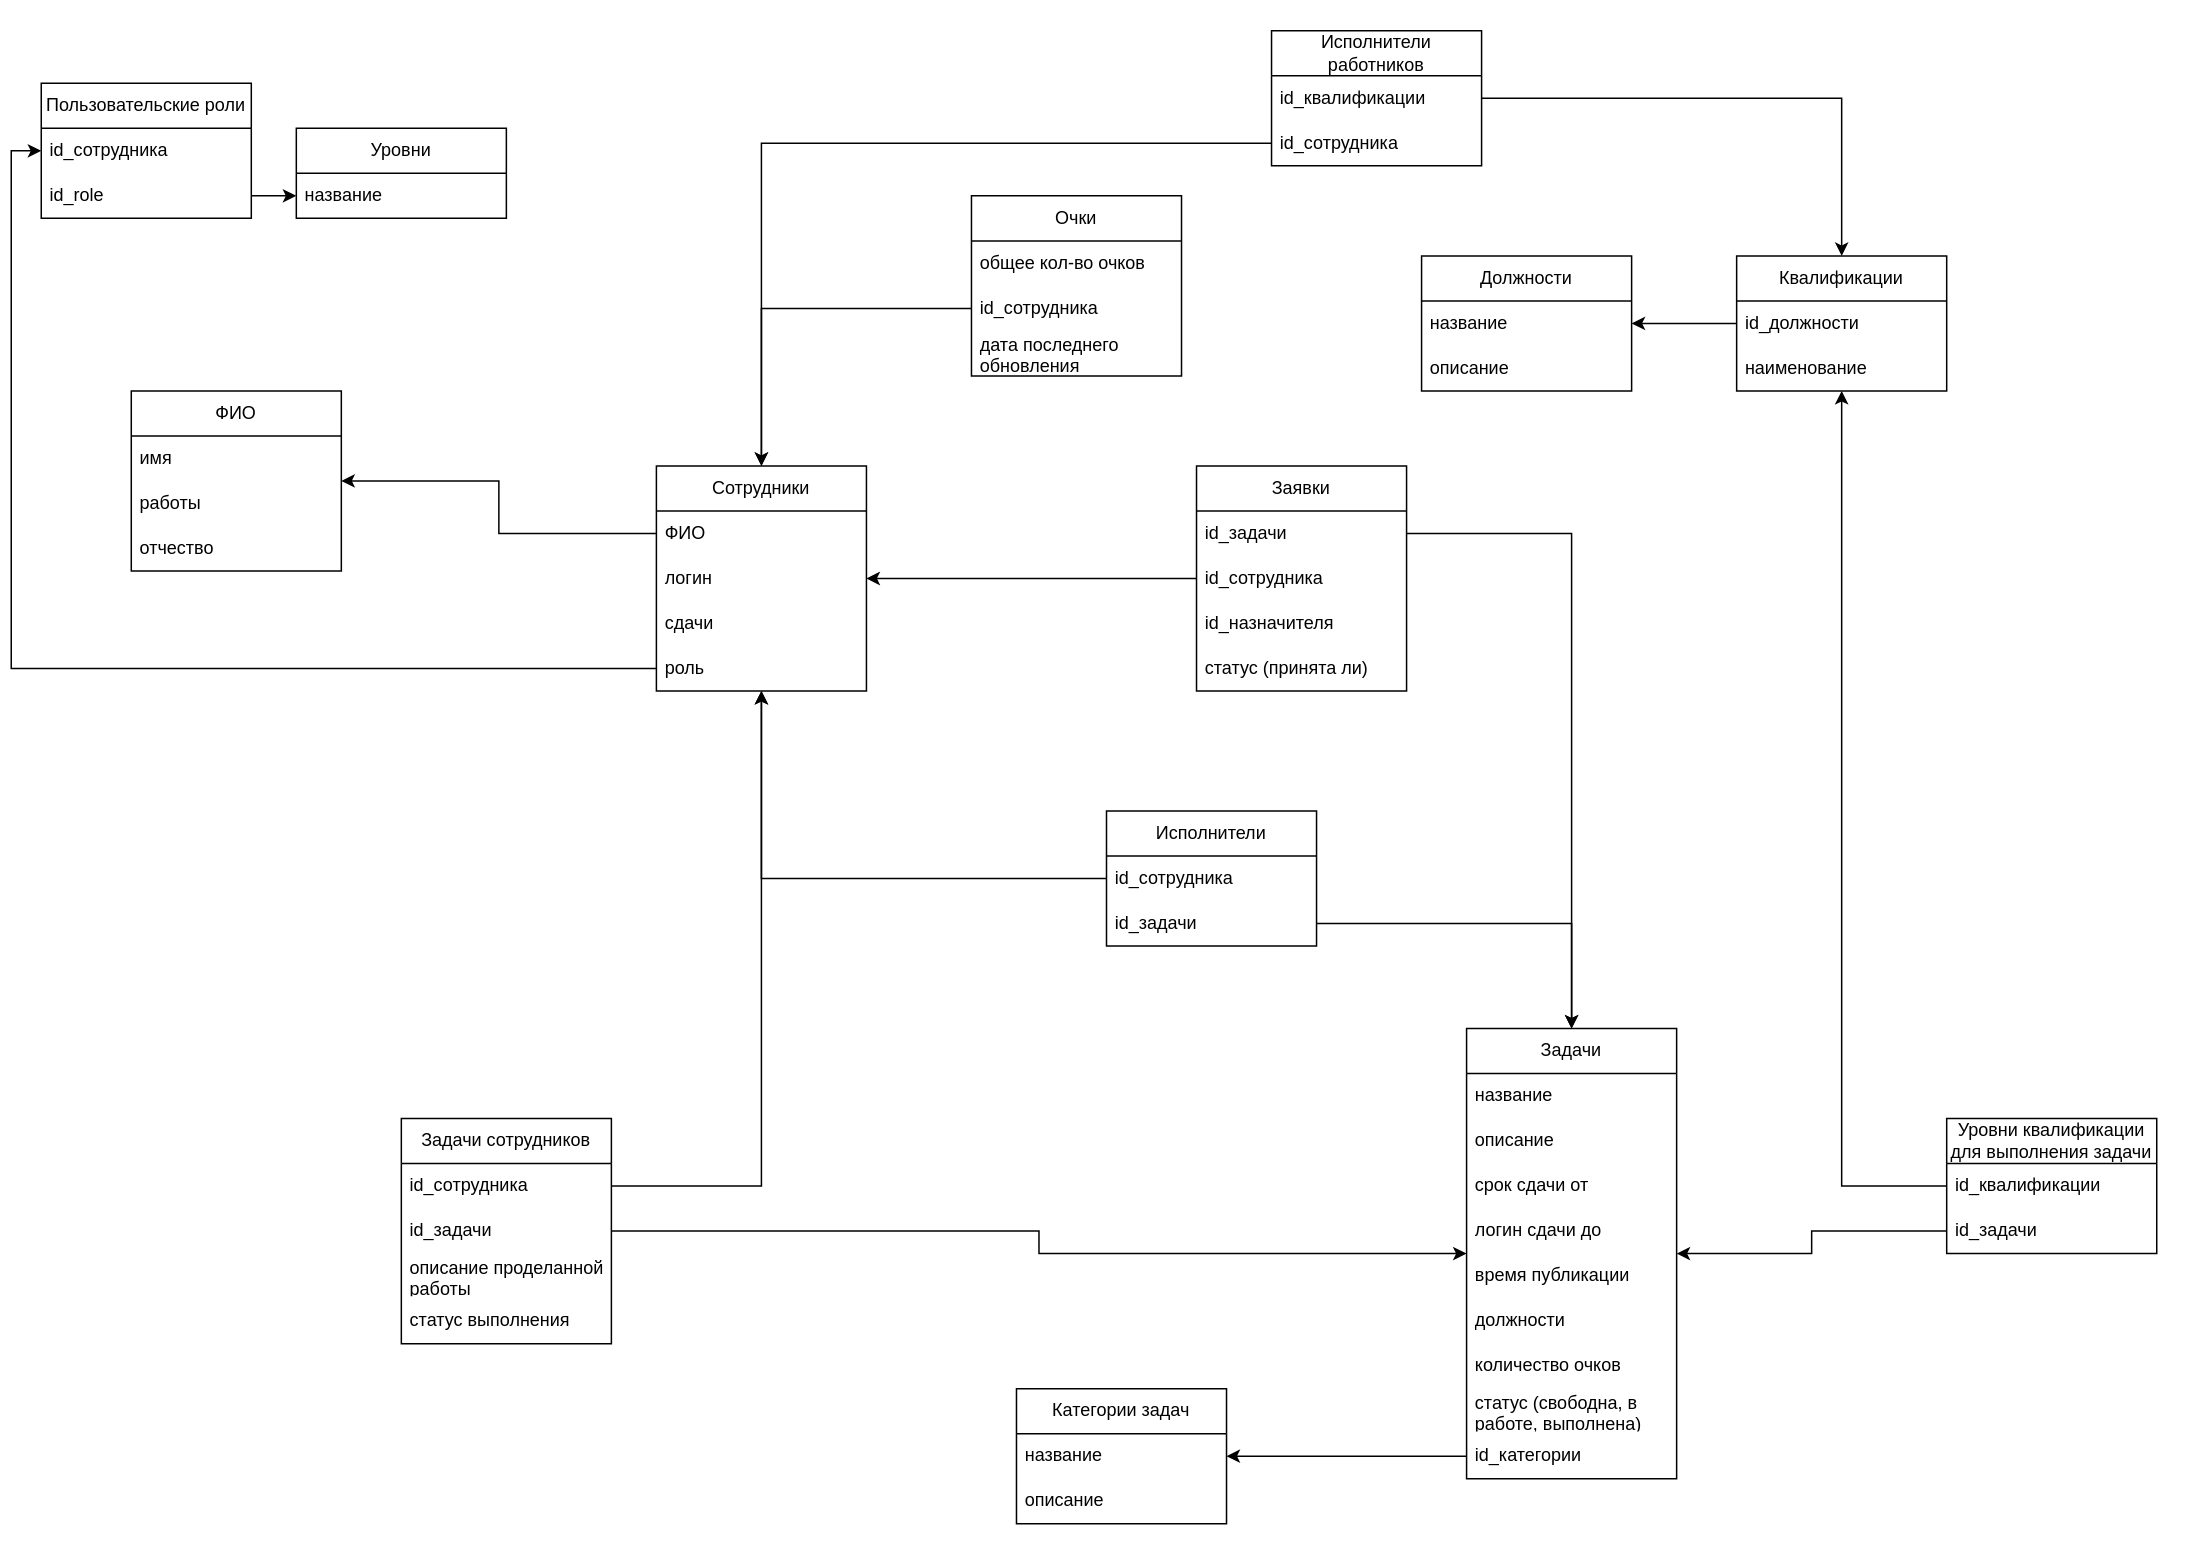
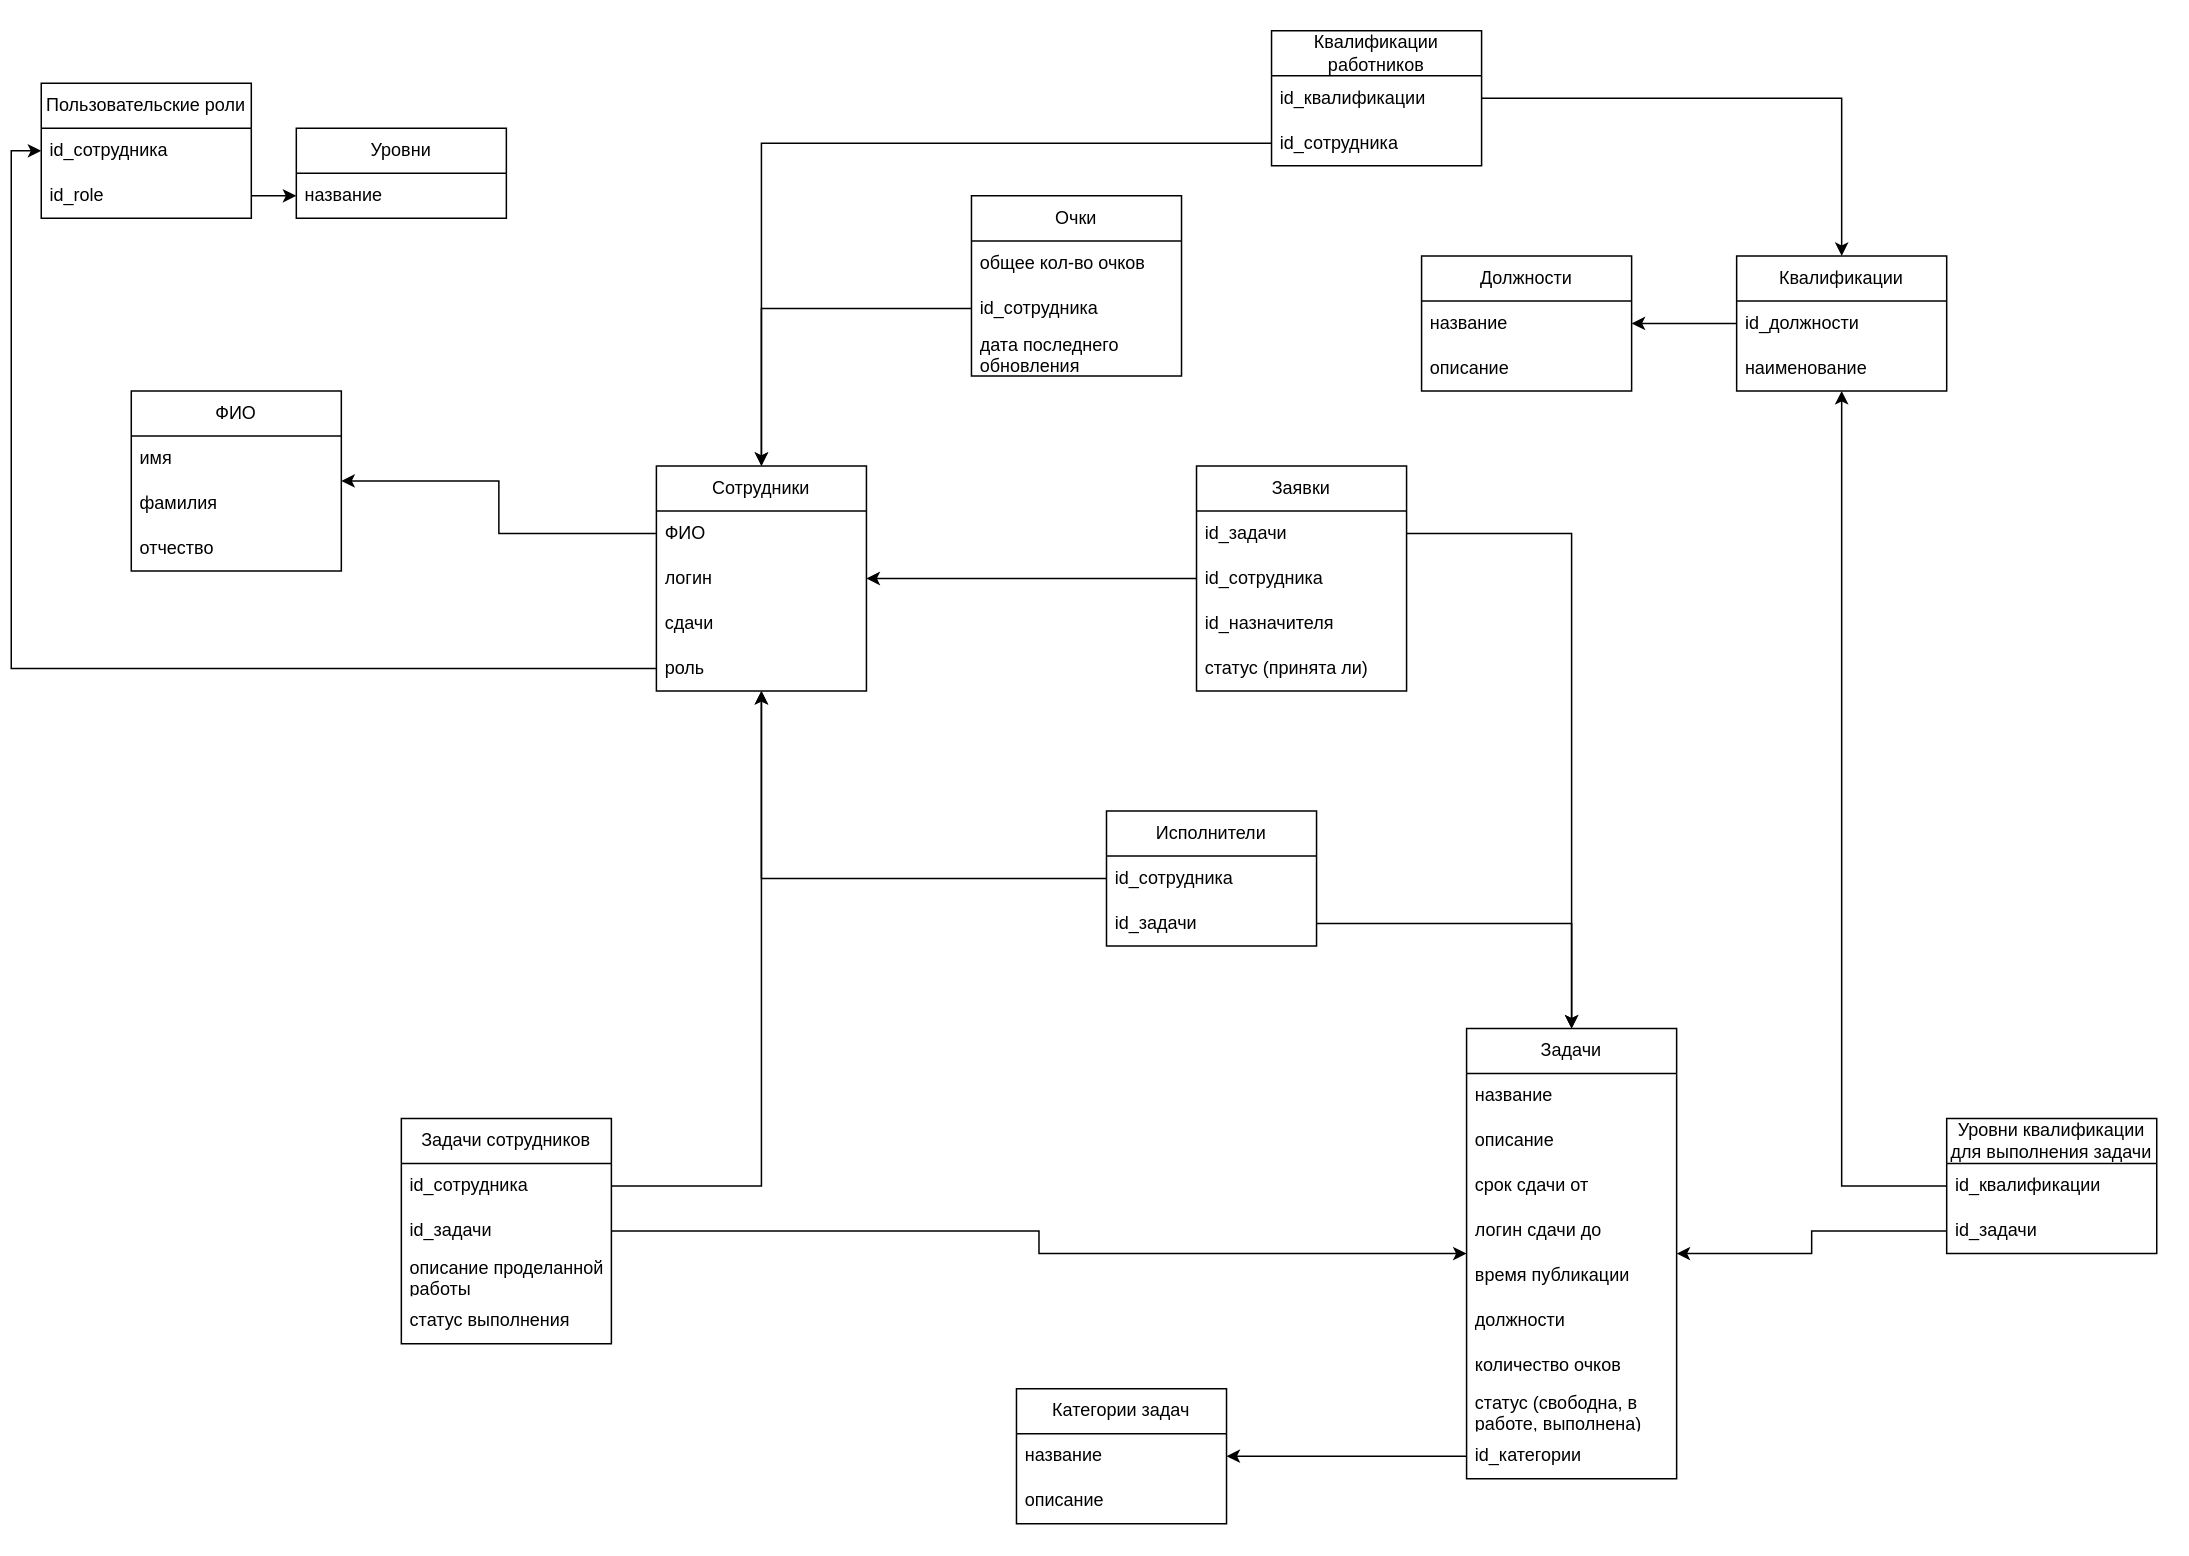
node "Исполнители работников": label "Исполнители работников" -> "Квалификации работников"
node "работы": label "работы" -> "фамилия"
